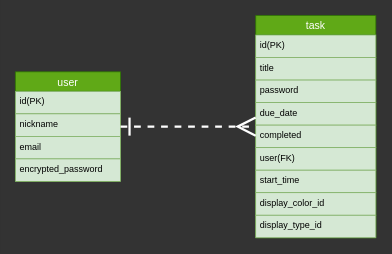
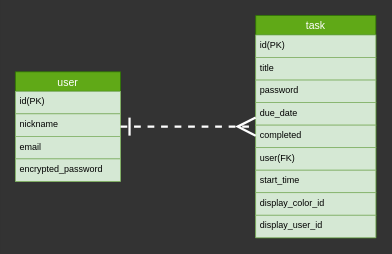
node "display_type_id": label "display_type_id" -> "display_user_id"
